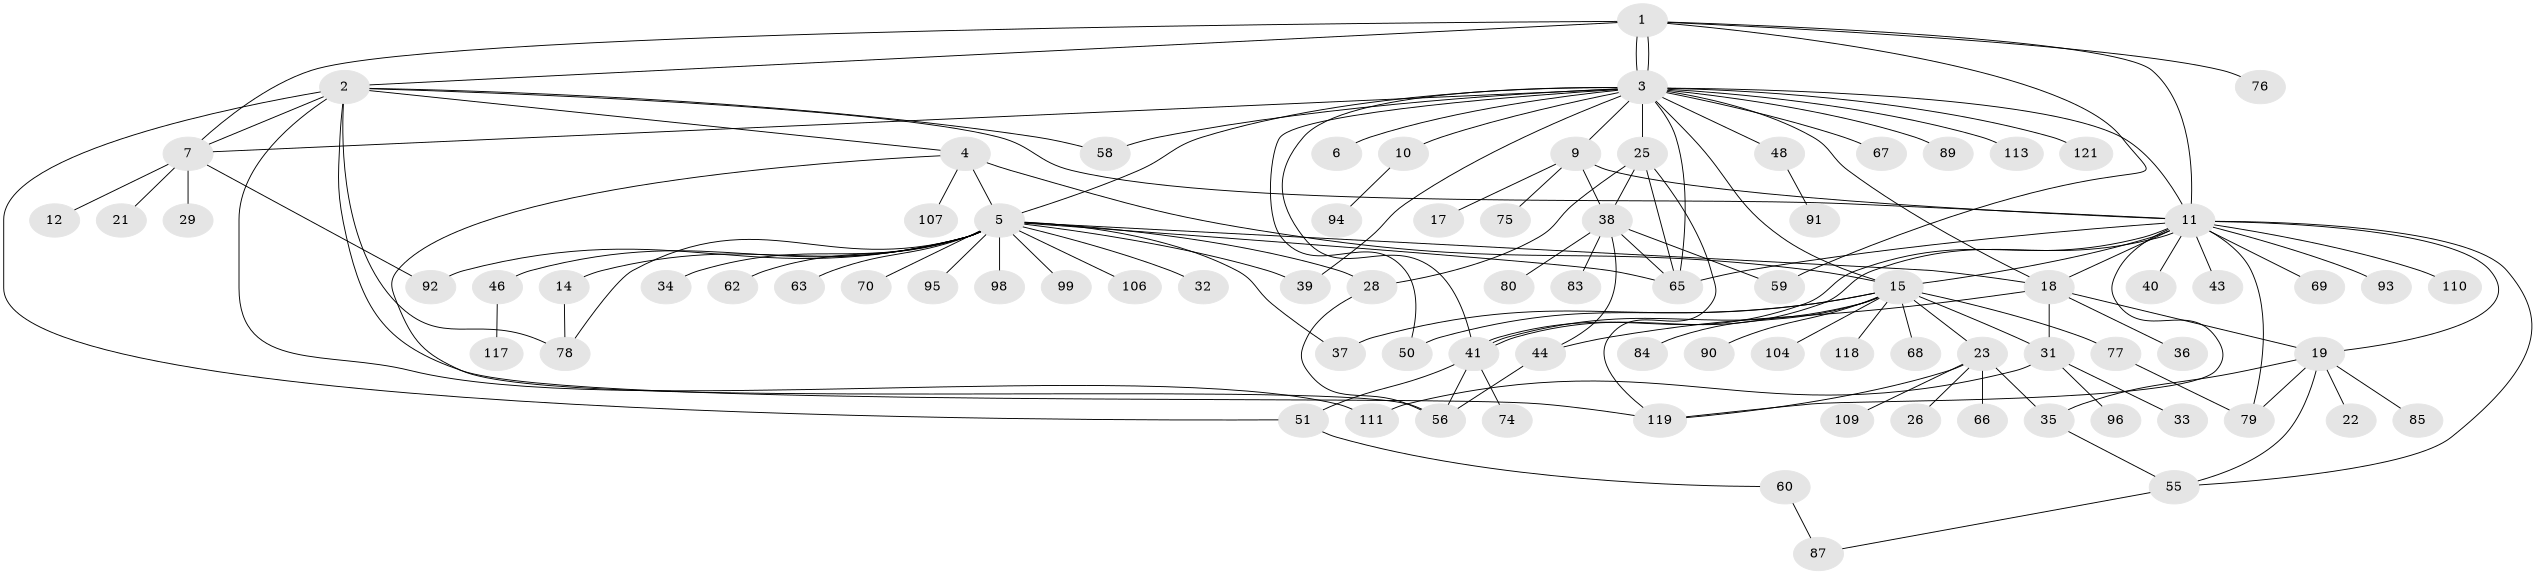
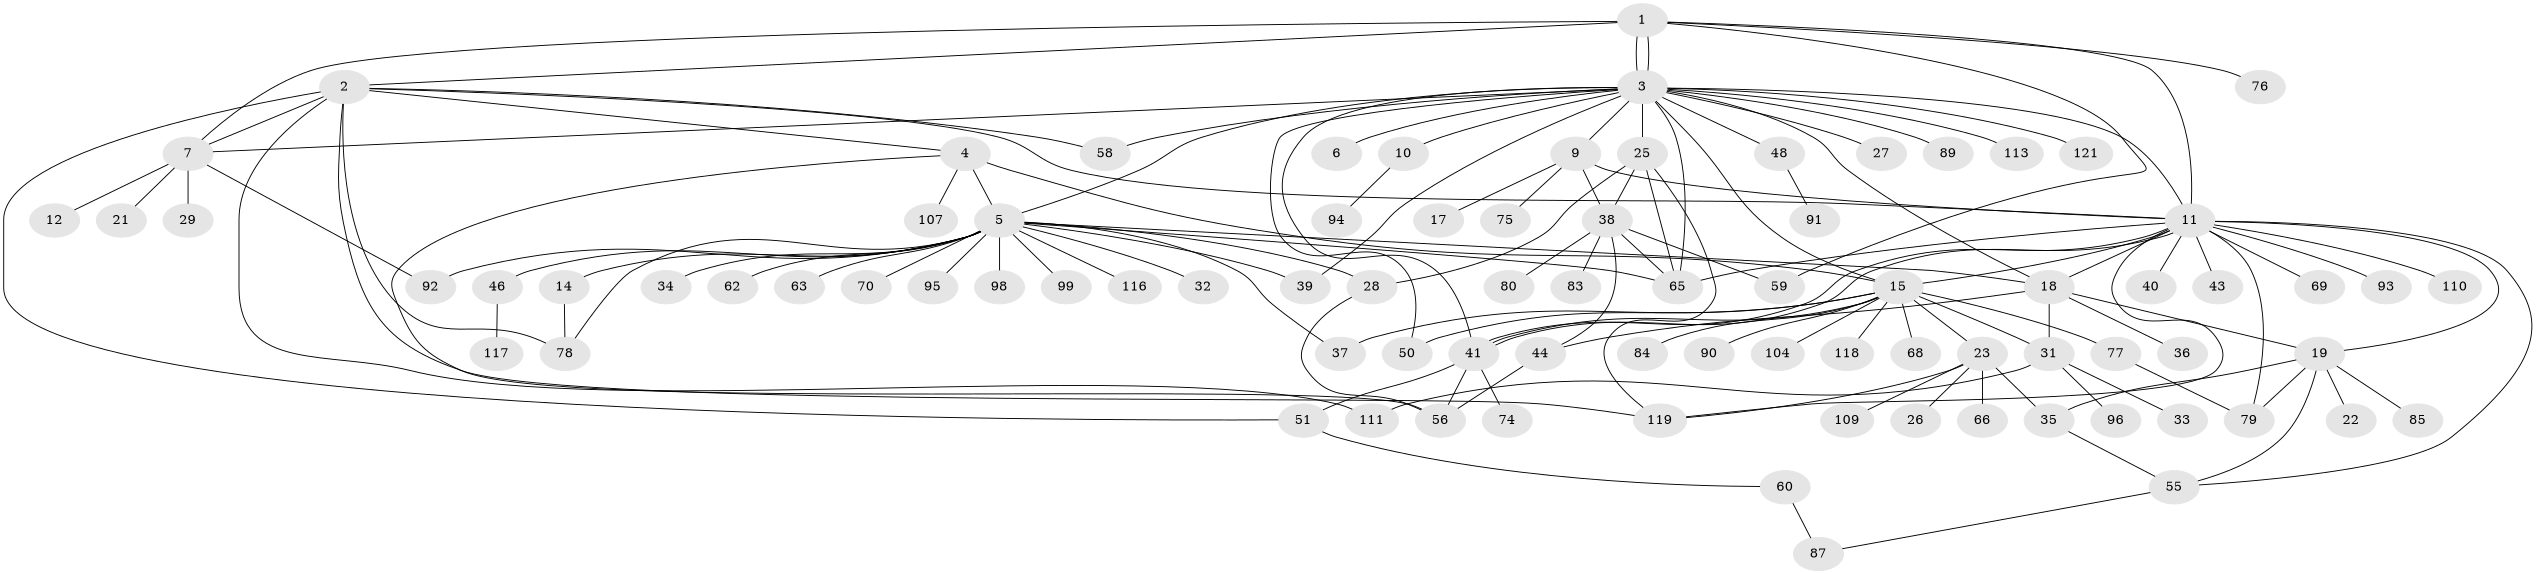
node "67": label "67" -> "27"
node "106": label "106" -> "116"
